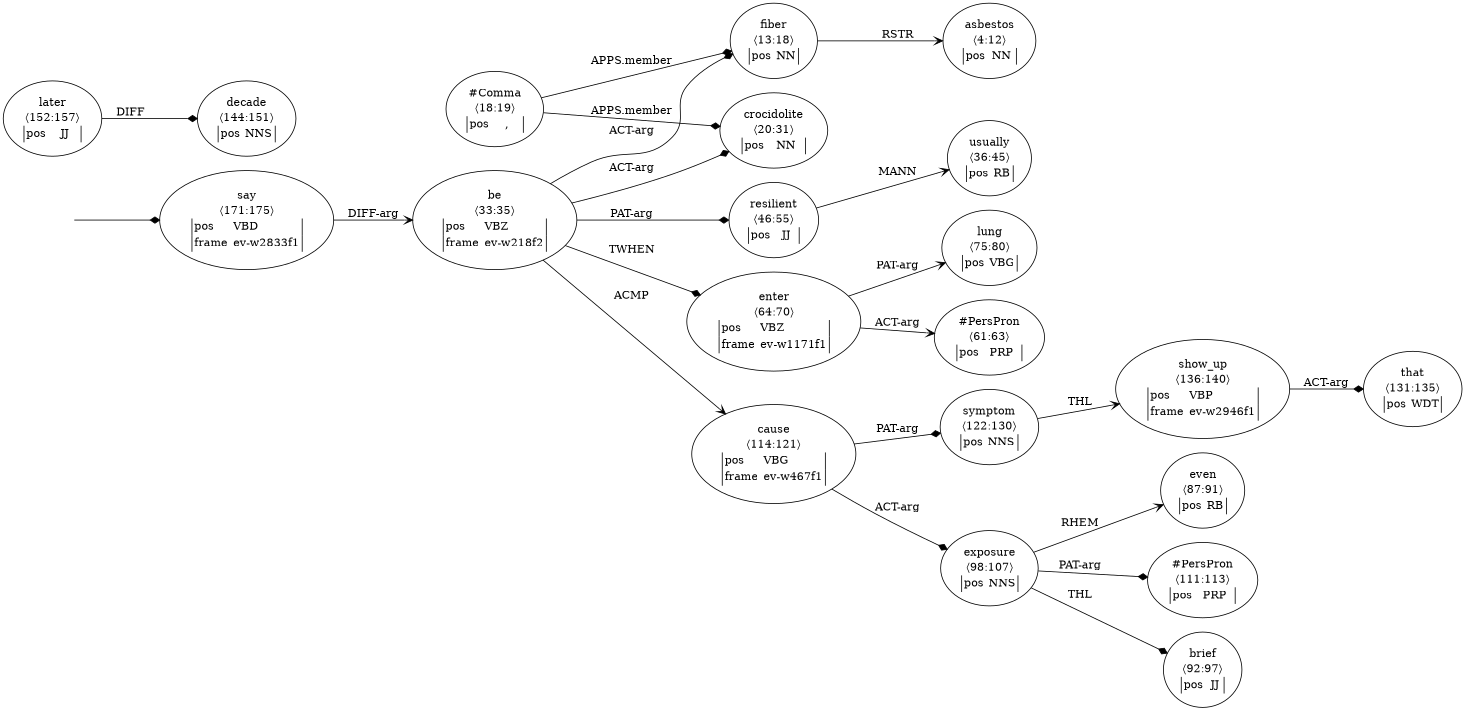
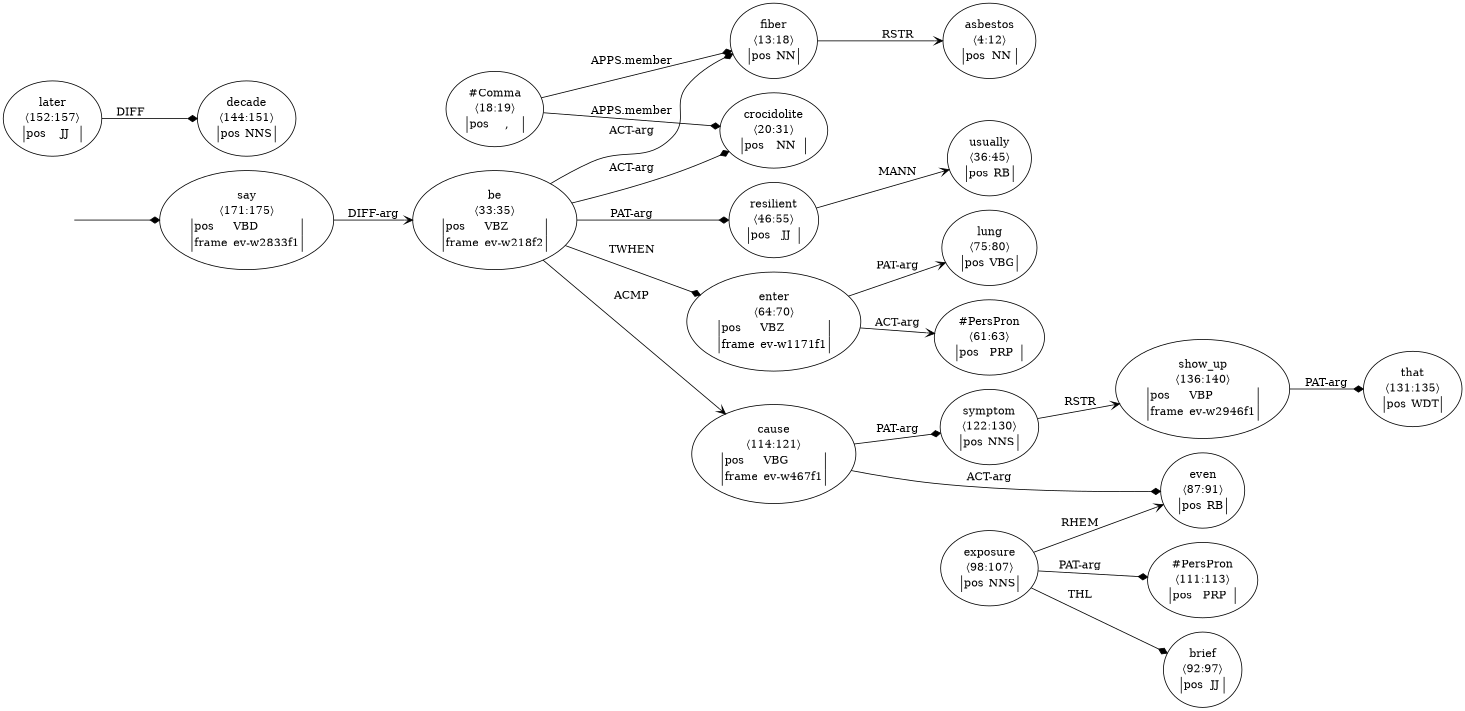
edge "show_up" -> "that": label "ACT-arg" -> "PAT-arg"
edge "symptom" -> "show_up": label "THL" -> "RSTR"
edge "cause" -> "exposure": now "cause" -> "even"
